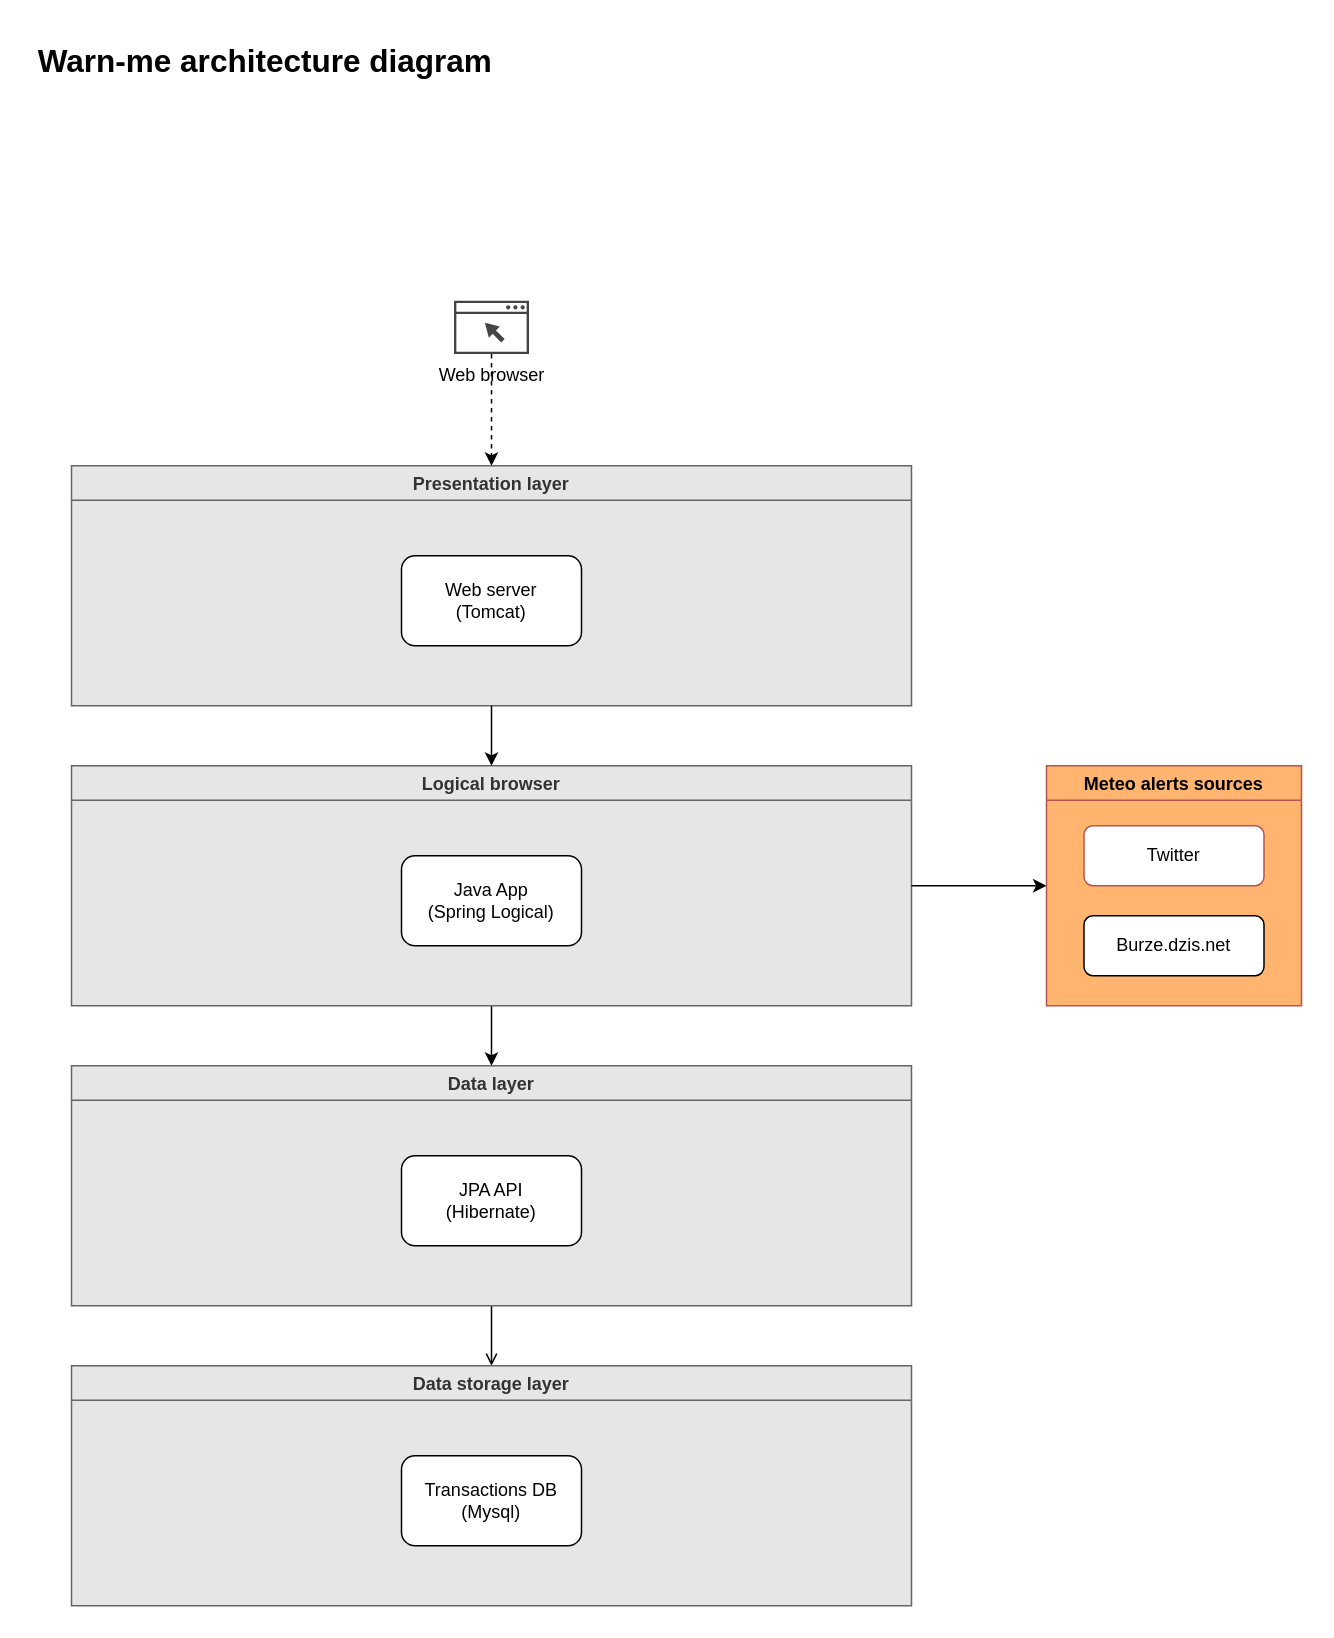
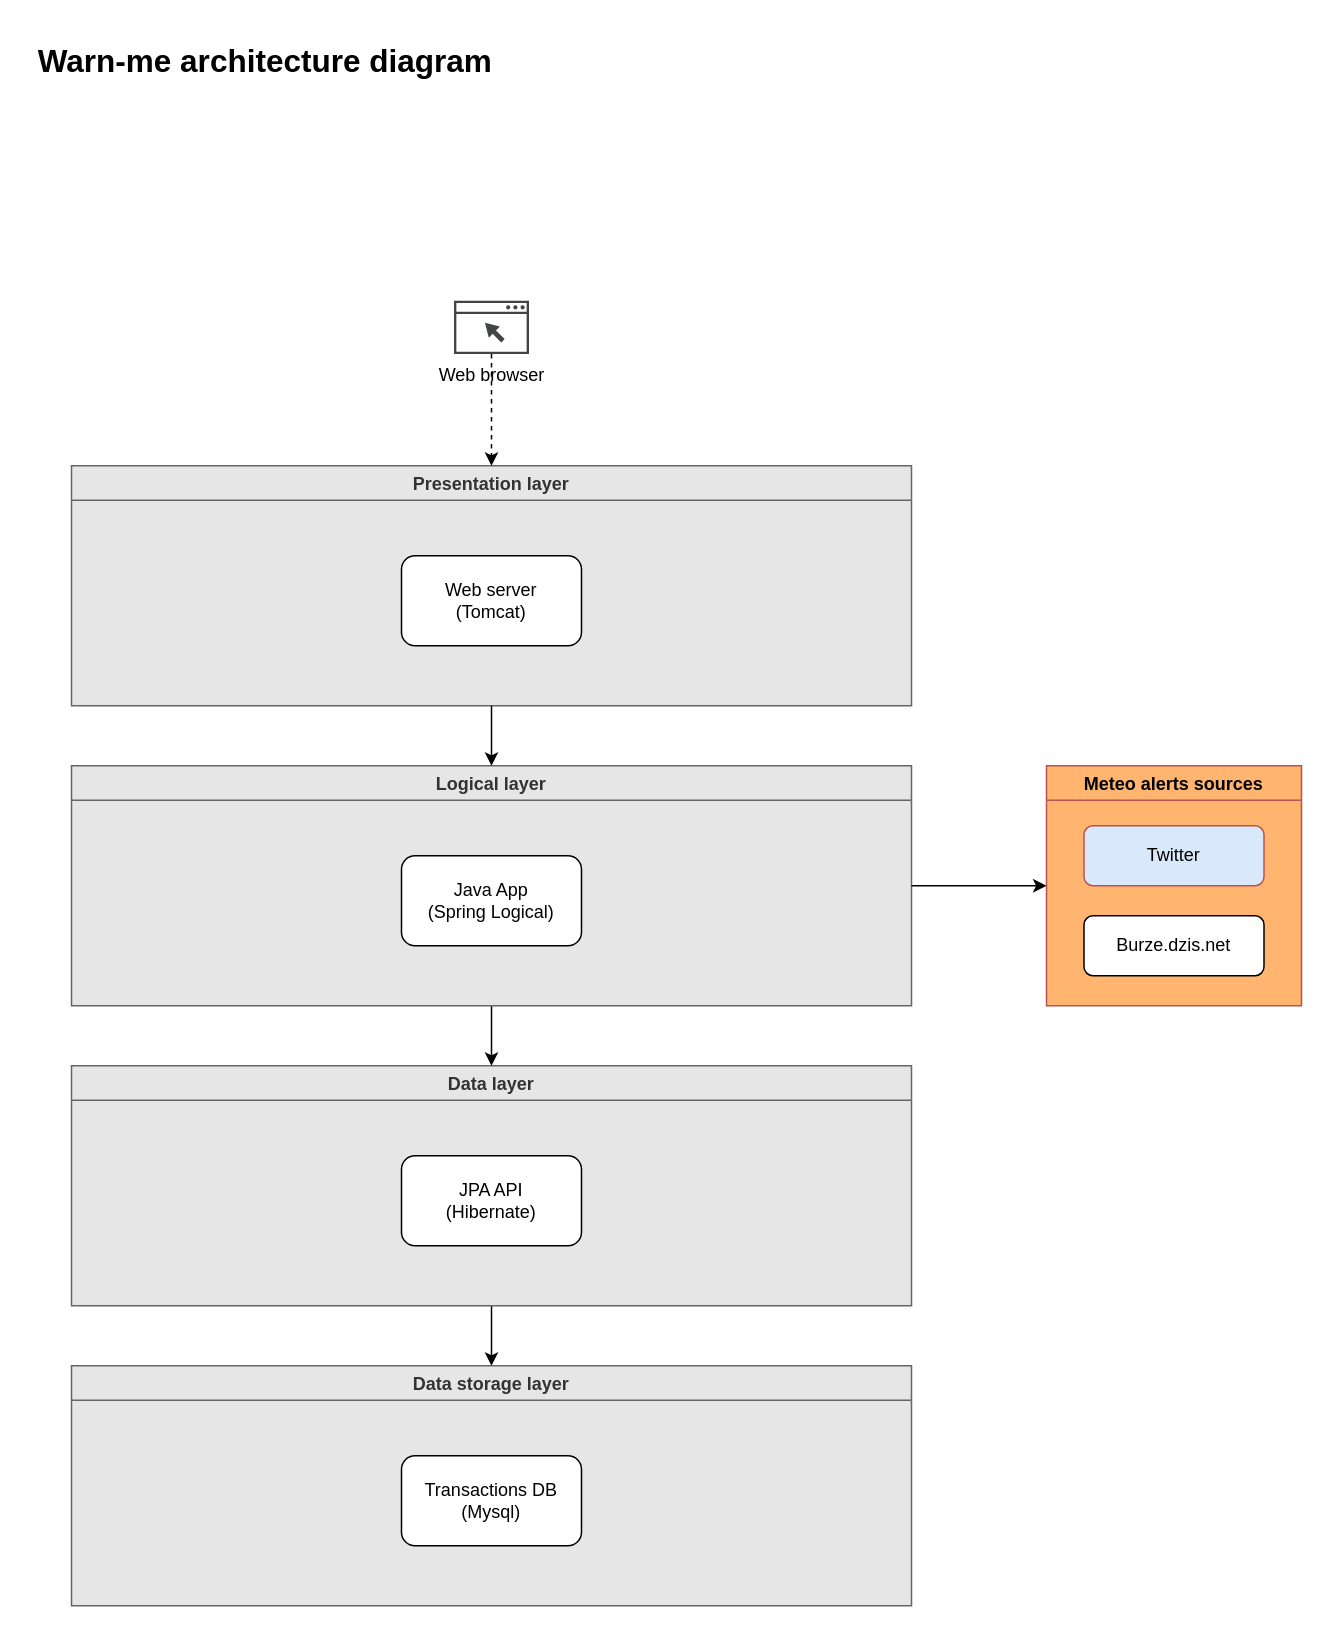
node "Logical browser": label "Logical browser" -> "Logical layer"
node "Twitter": fillcolor #ffffff -> #dae8fc
edge "Data layer" -> "Data storage layer": arrowhead open -> classic
